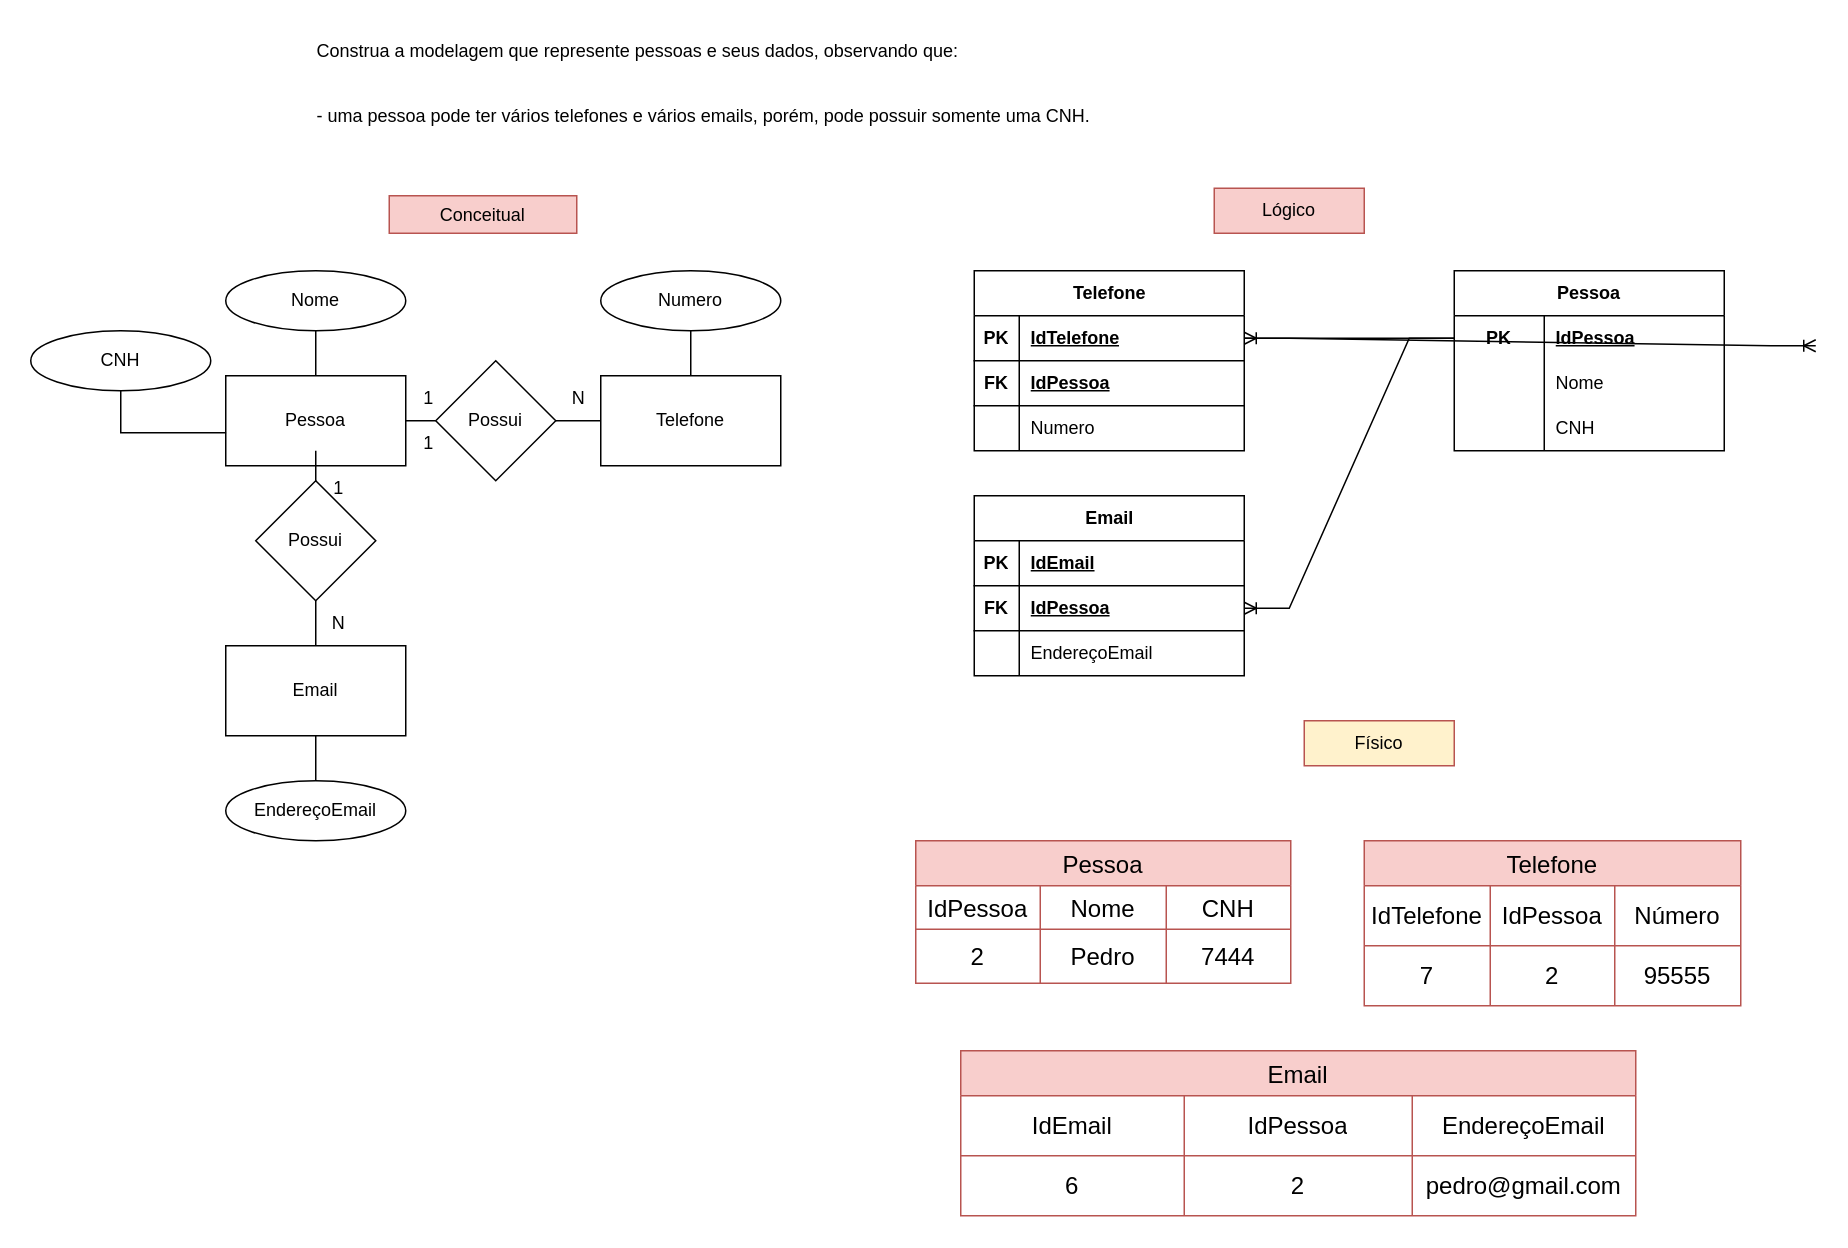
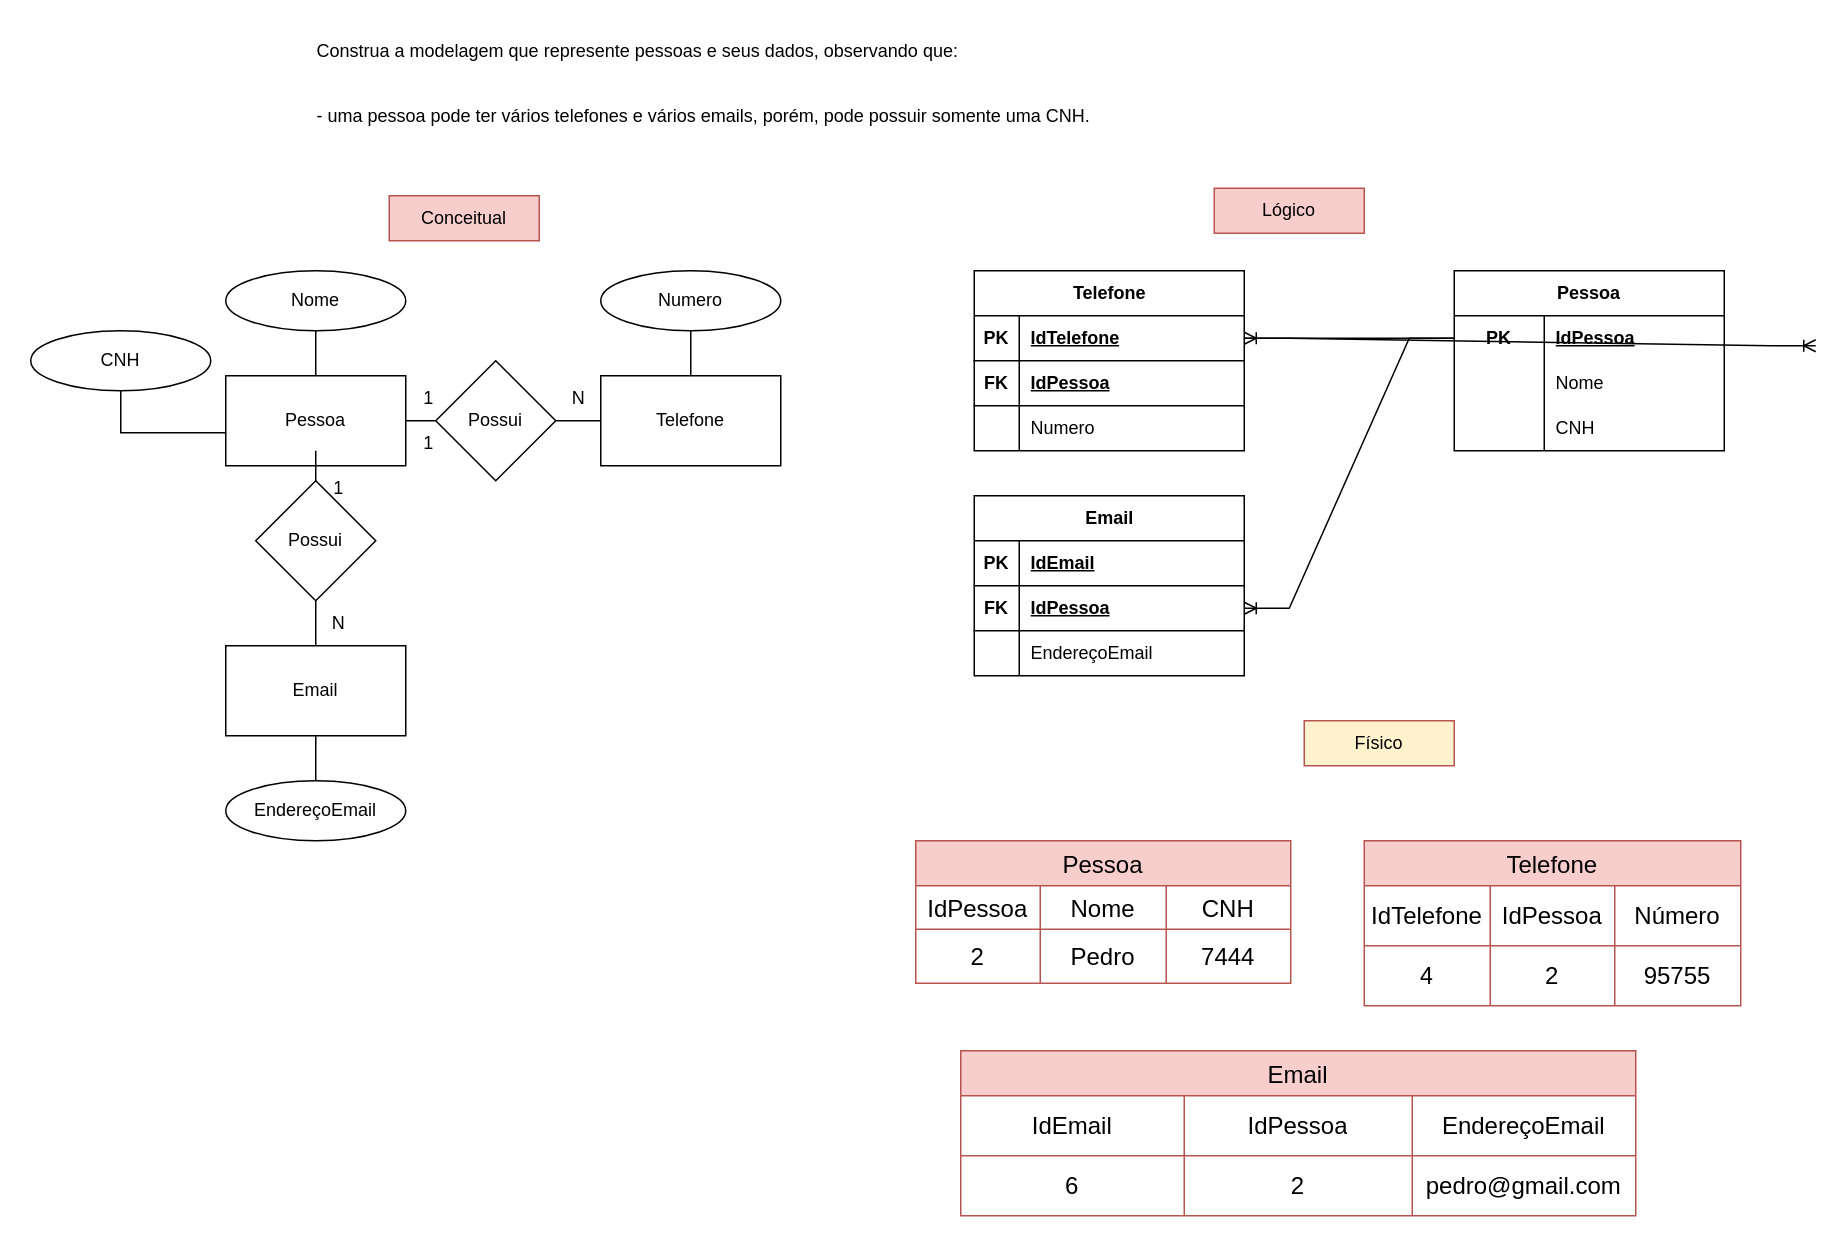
node "Conceitual": size 188x38 -> 150x45
node "7": label "7" -> "4"
node "95555": label "95555" -> "95755"
